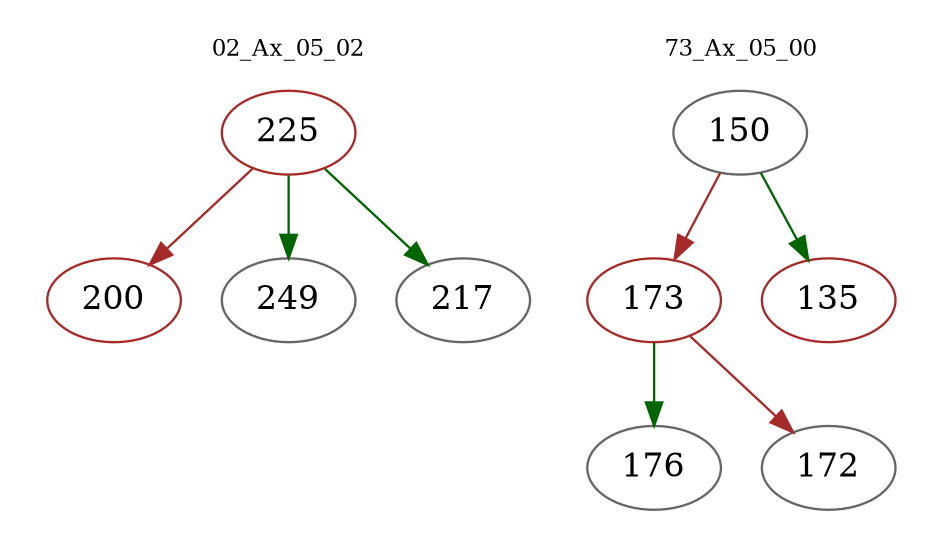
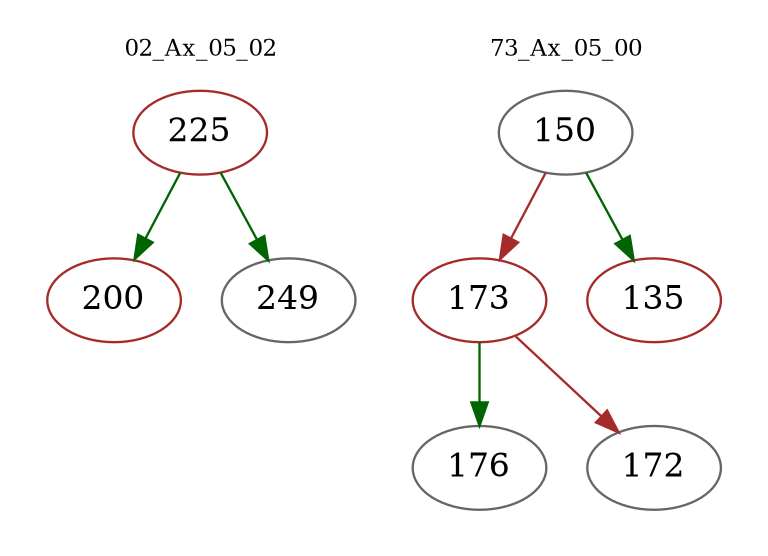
edge "225" -> "200": color brown -> darkgreen
node "217": removed
